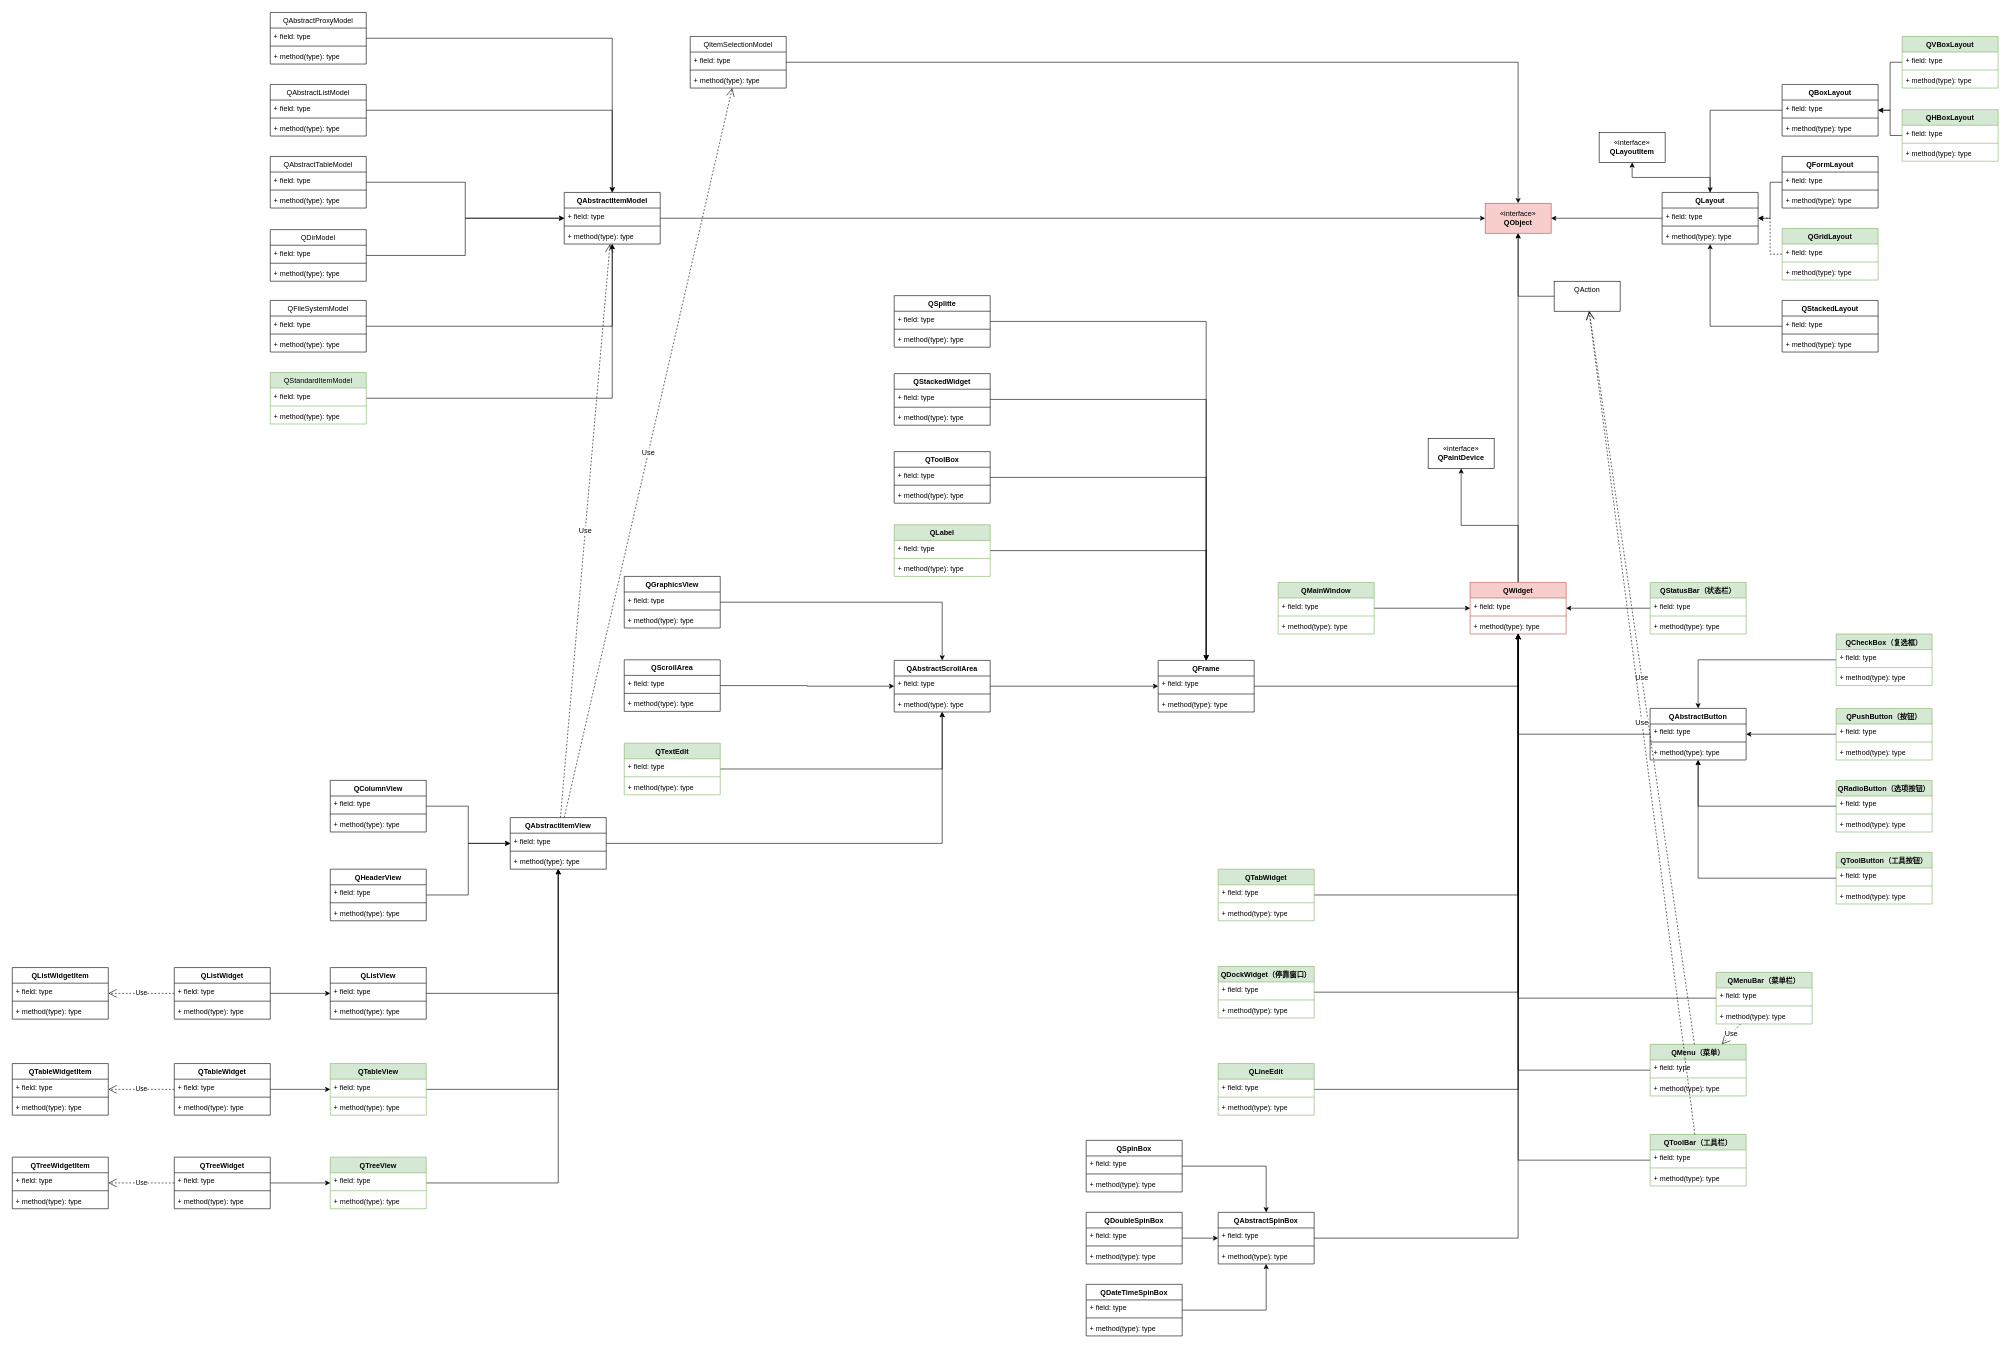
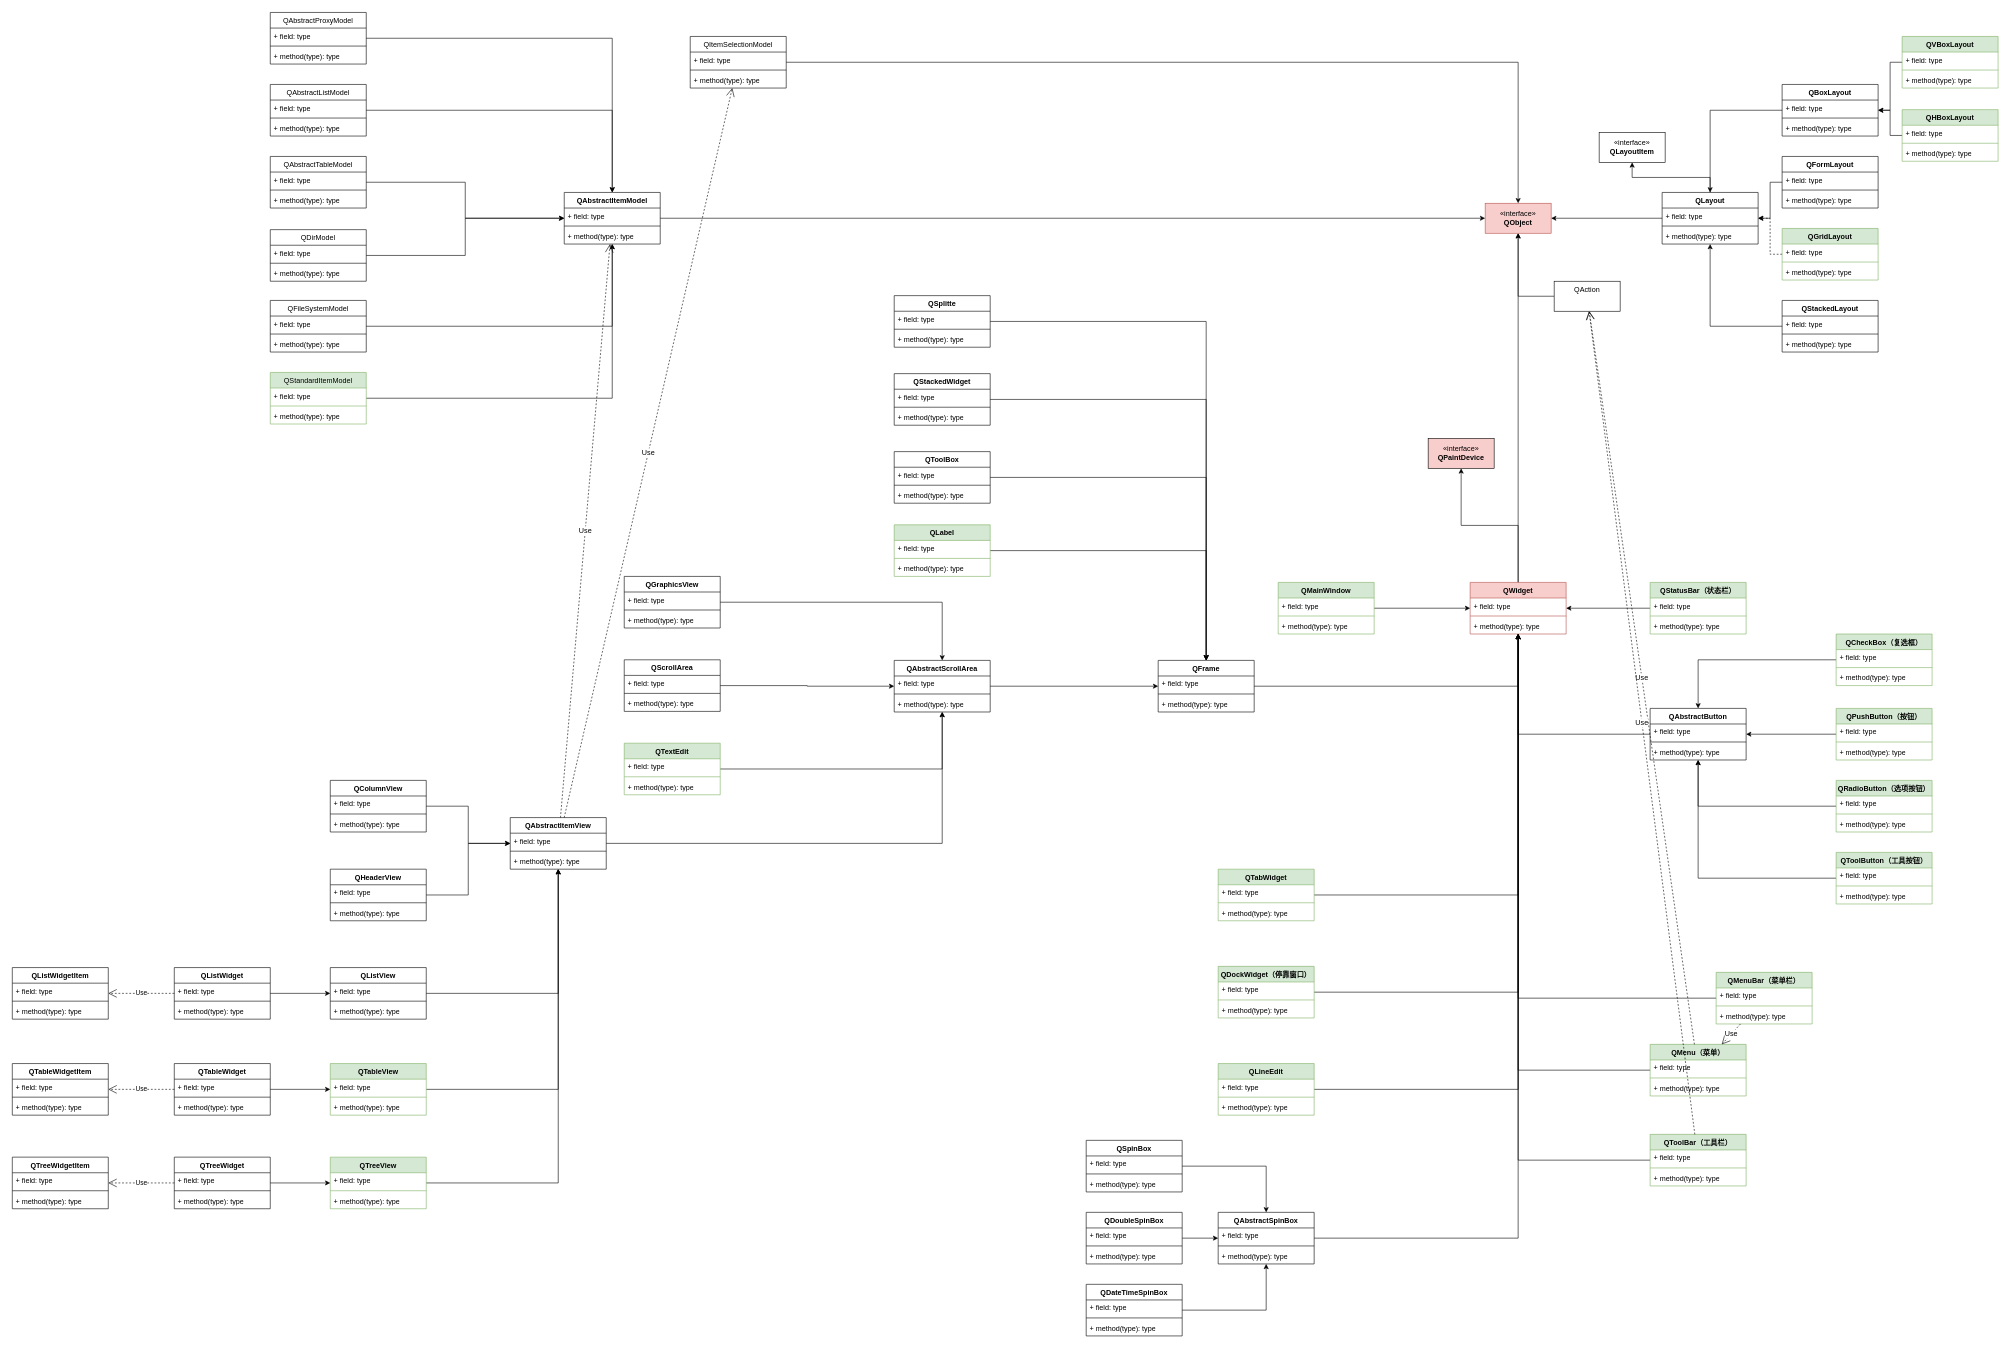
node "«interface» QPaintDevice": fillcolor #ffffff -> #f8cecc
